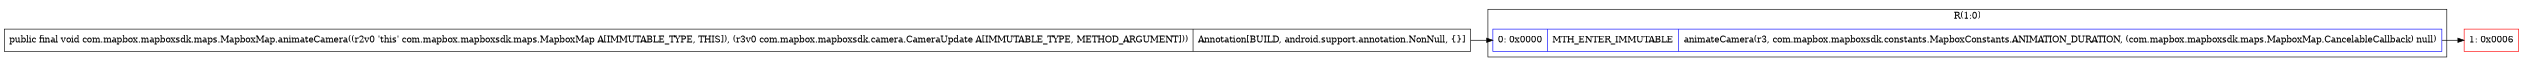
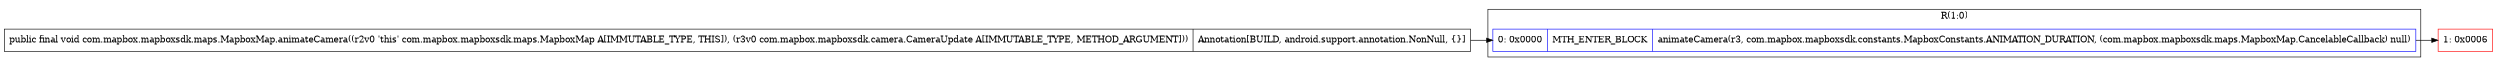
node "0: 0x0000": text "MTH_ENTER_IMMUTABLE" -> "MTH_ENTER_BLOCK"
